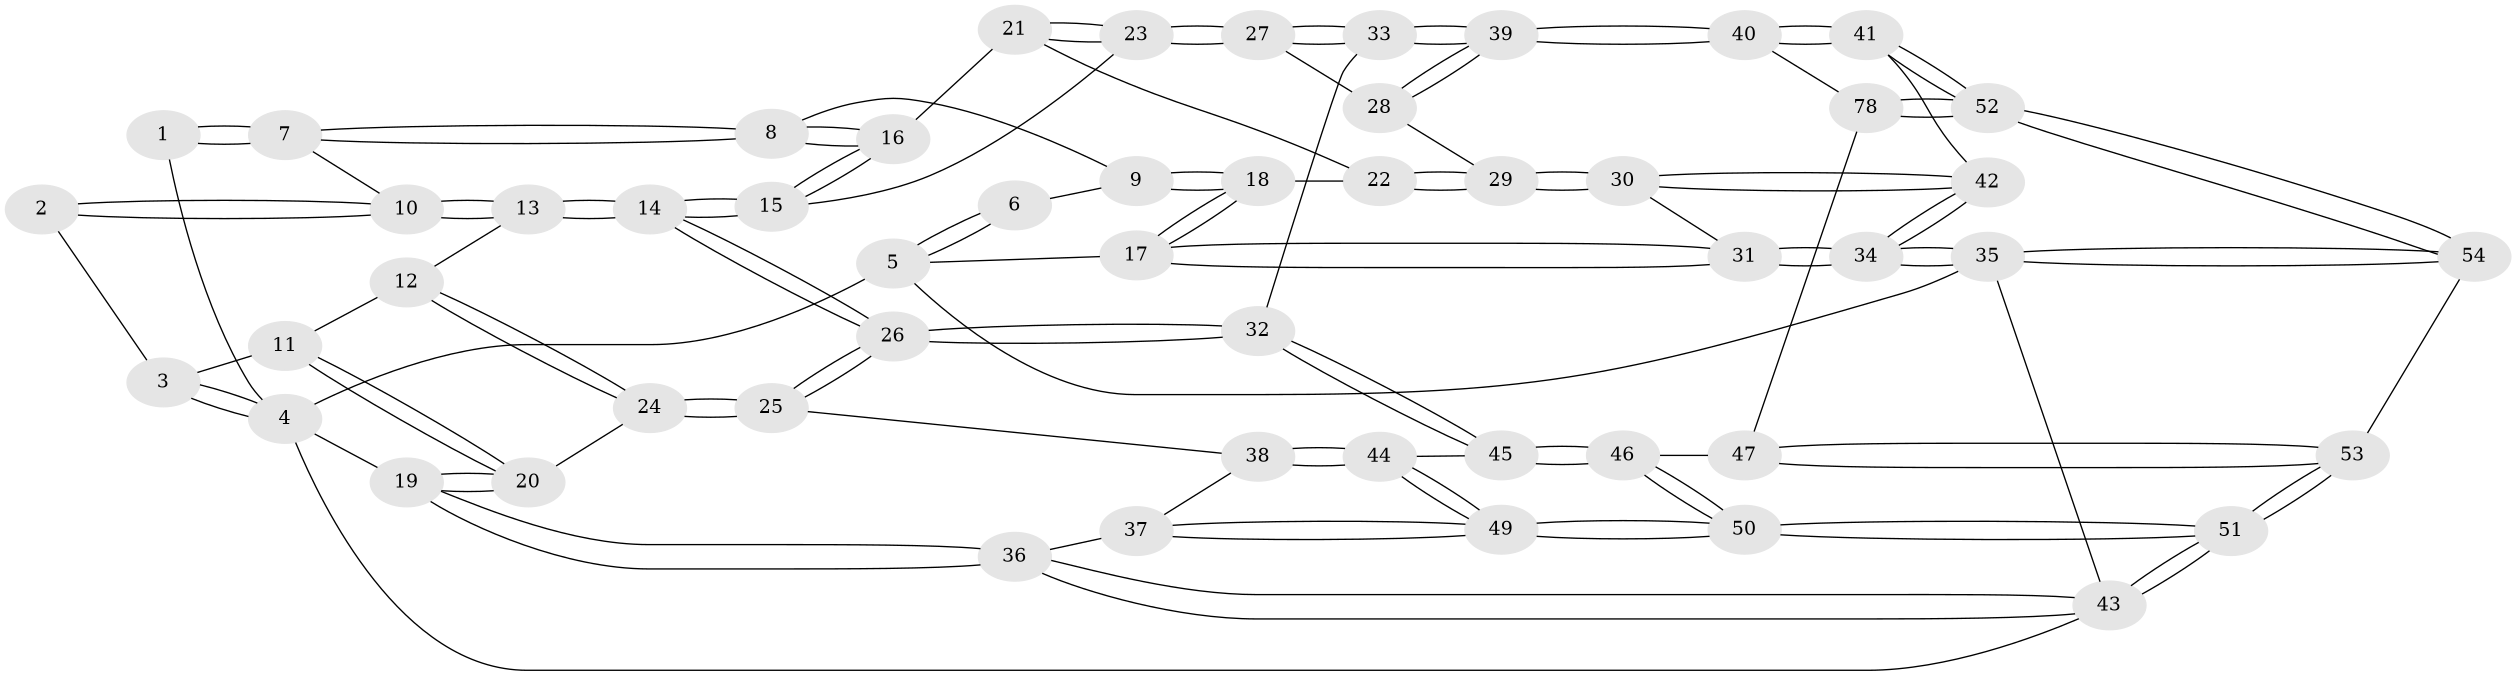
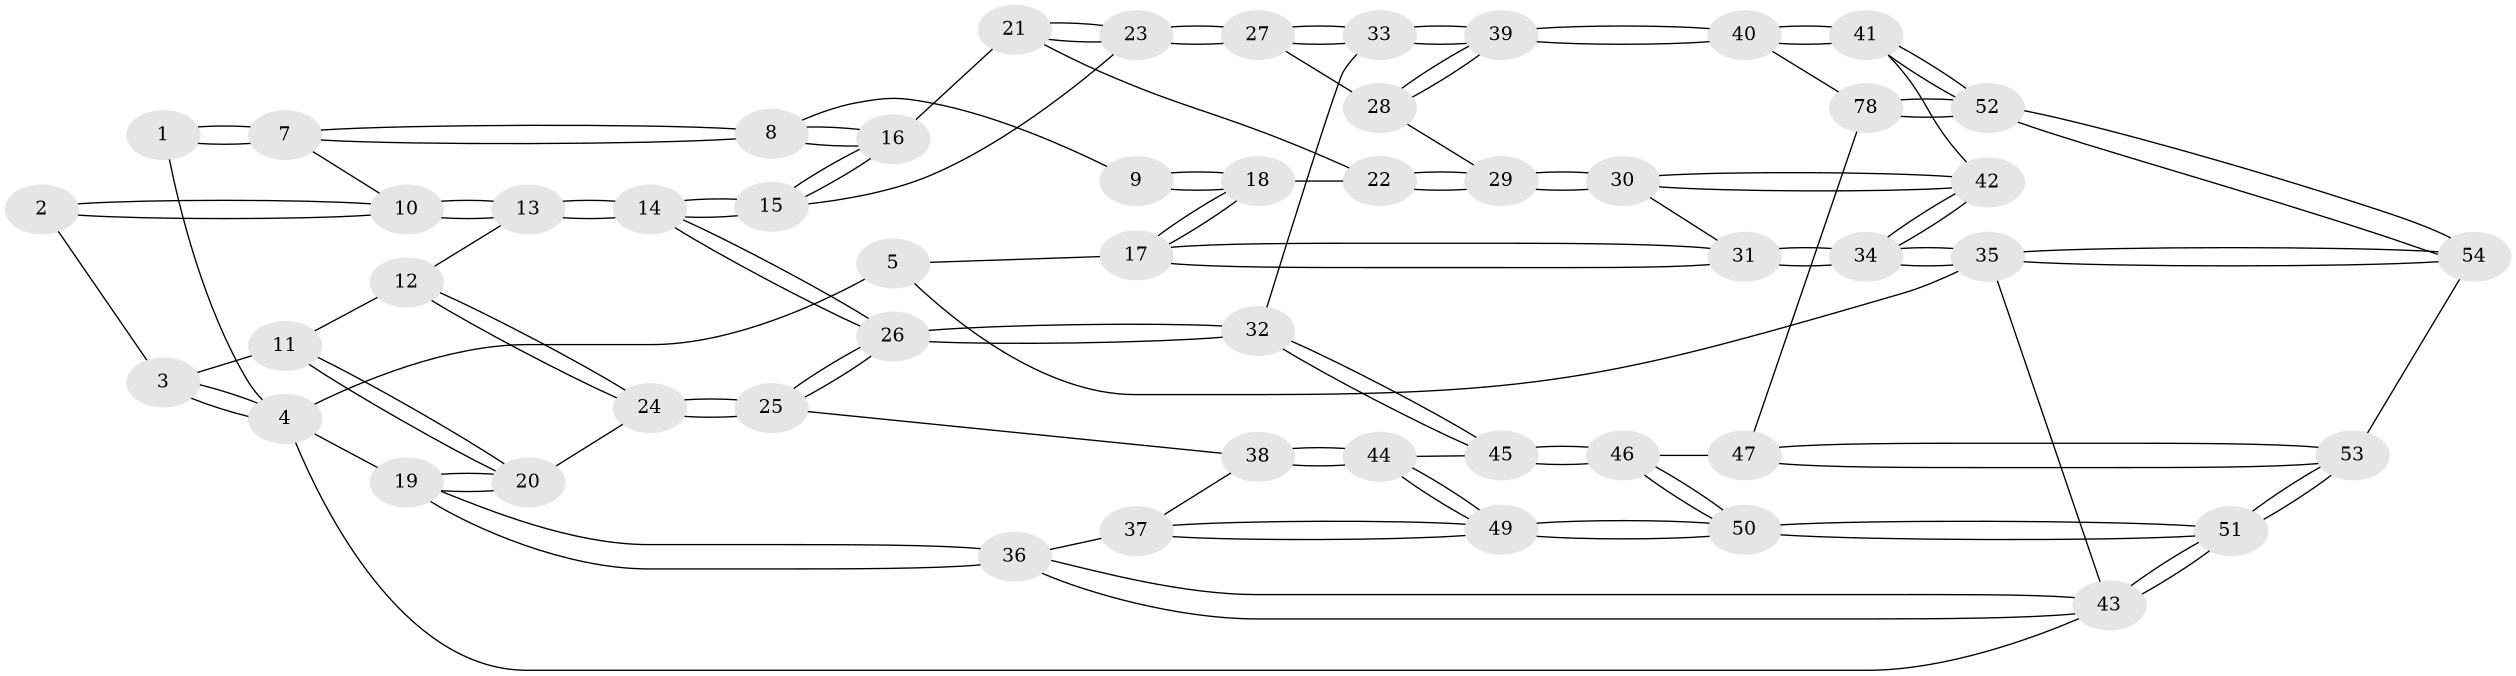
node "6": removed
